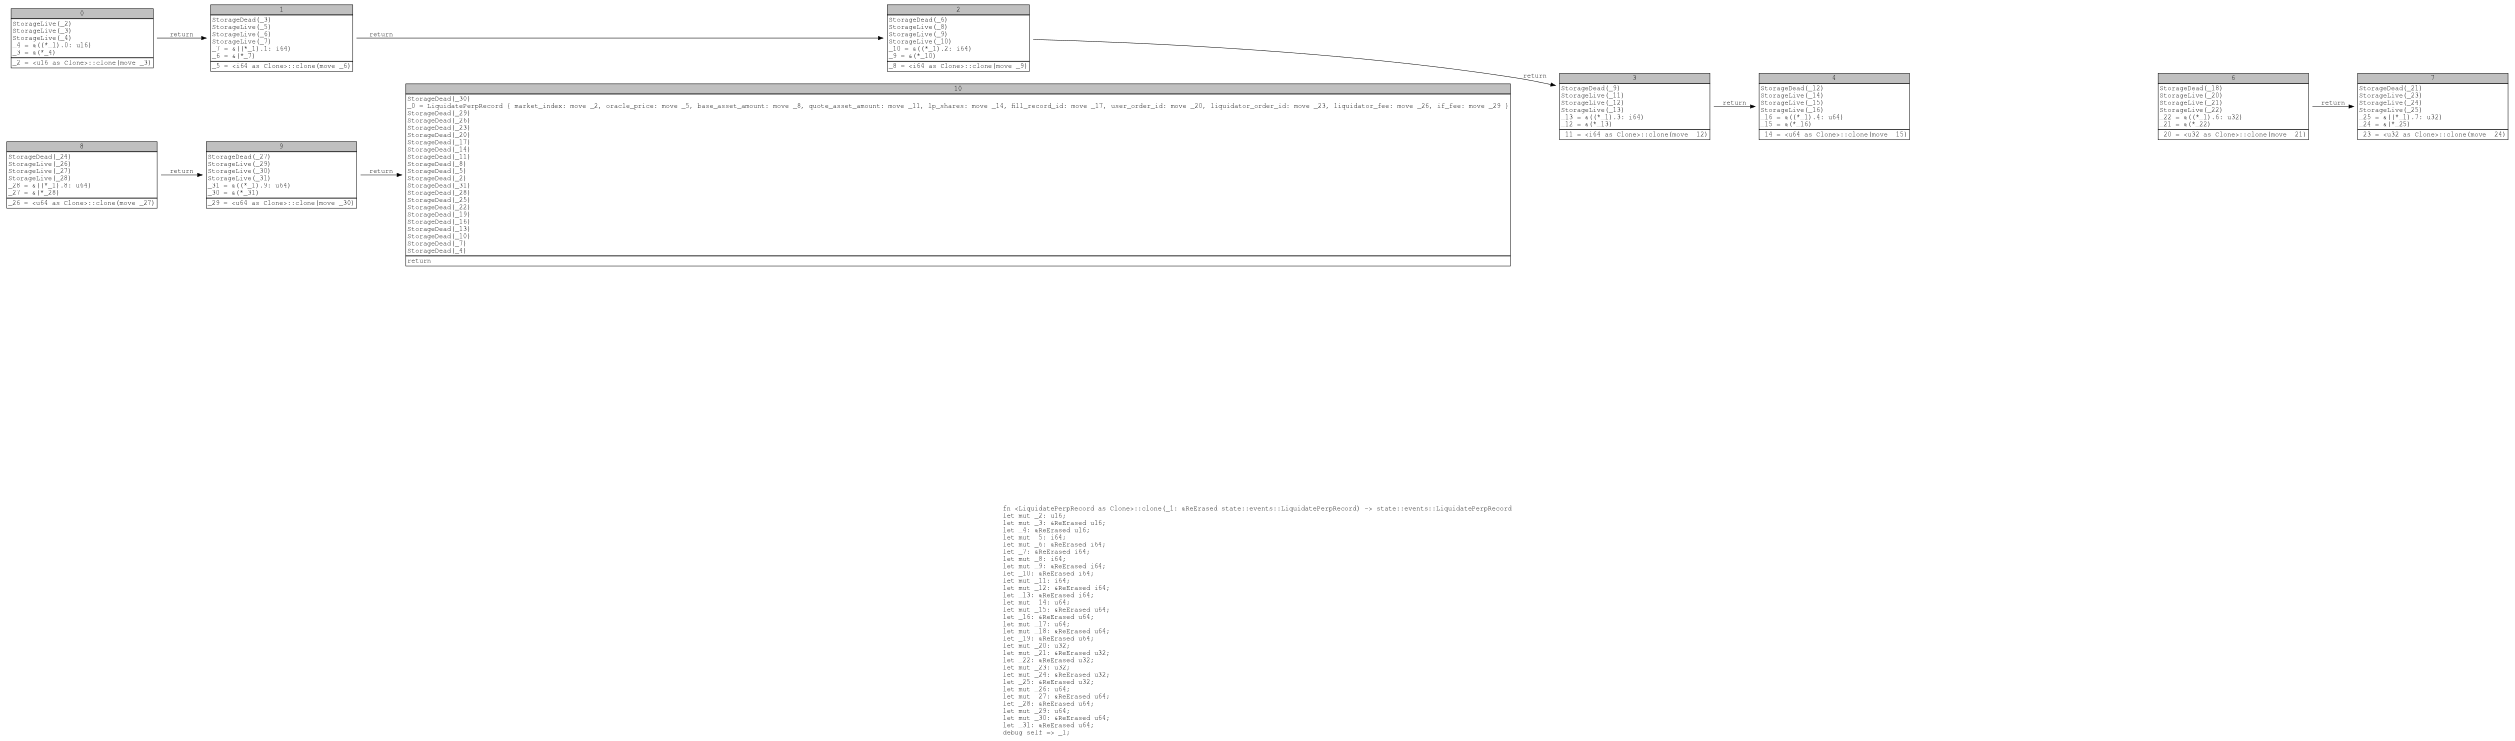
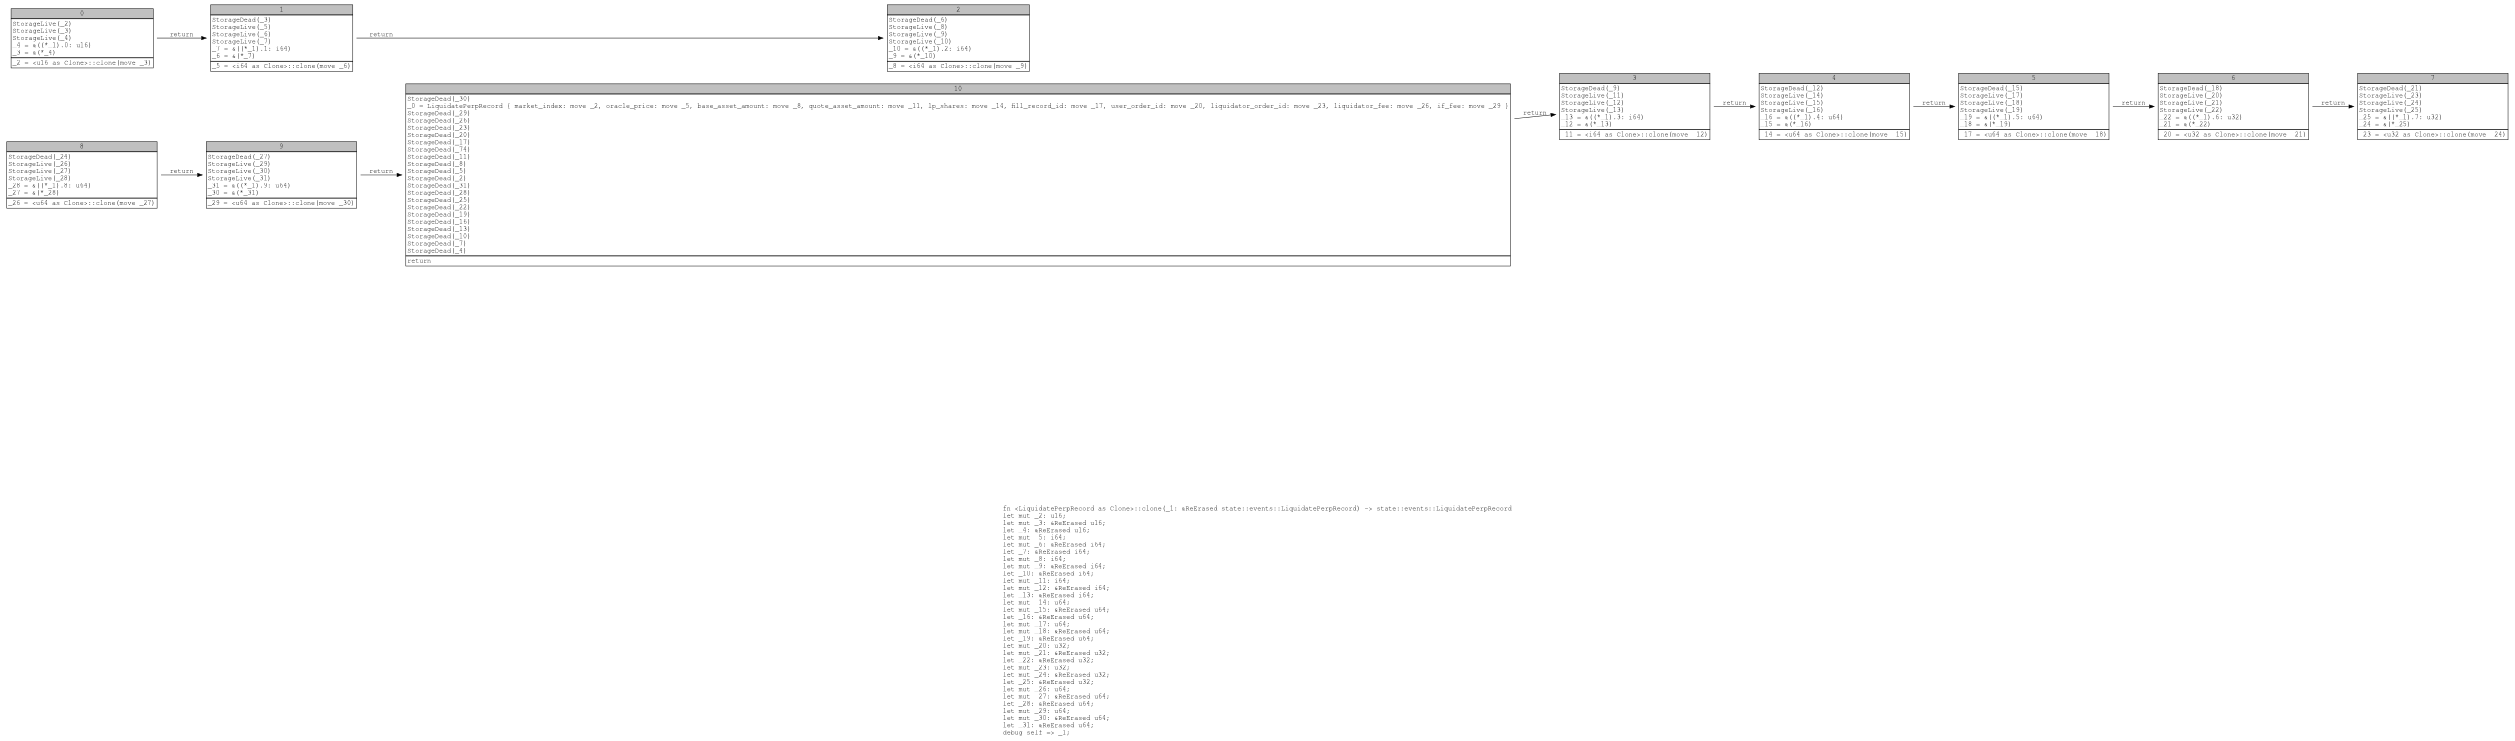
edge "2" -> "3": now "10" -> "3"
node "5": added
node "10": text "StorageDead(_14)" -> "StorageDead(_74)"
